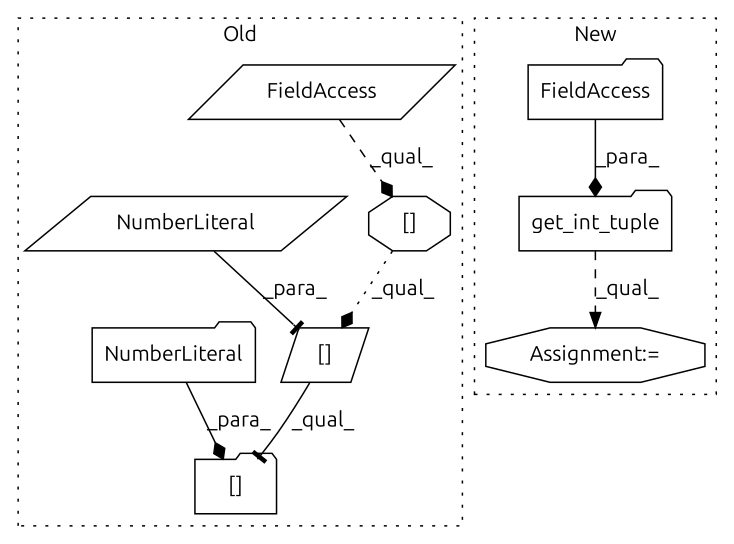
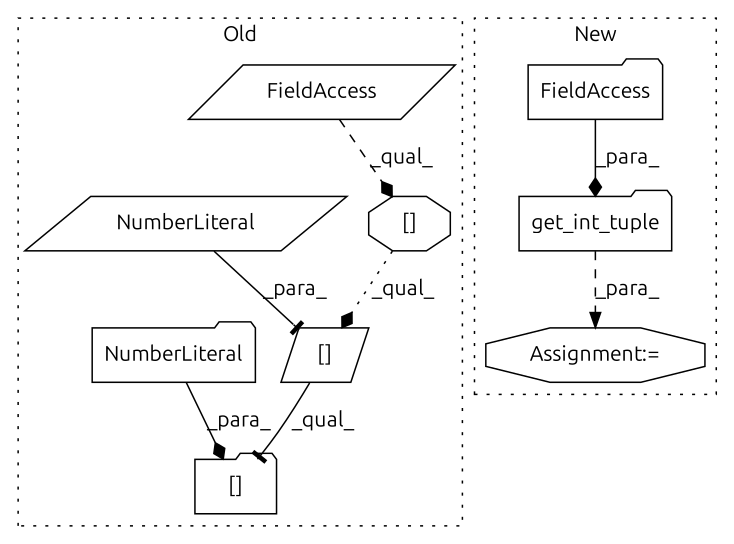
edge "get_int_tuple" -> "Assignment:=": label "_qual_" -> "_para_"
